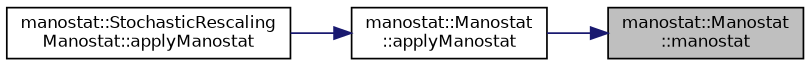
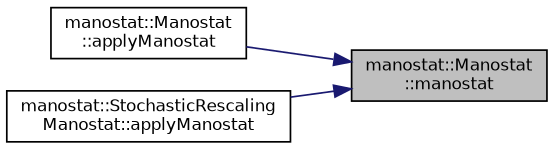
edge "manostat::StochasticRescaling Manostat::applyManostat" -> "manostat::Manostat ::applyManostat": now "manostat::StochasticRescaling Manostat::applyManostat" -> "manostat::Manostat ::manostat"
